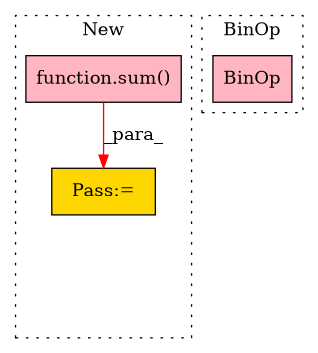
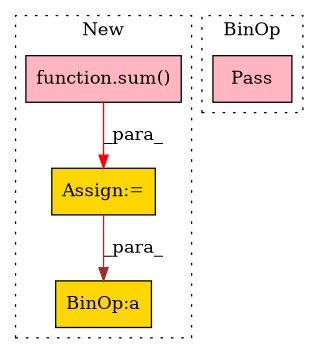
node "BinOp": label "BinOp" -> "Pass"
node "Pass:=": label "Pass:=" -> "Assign:="
node "BinOp:a": added
